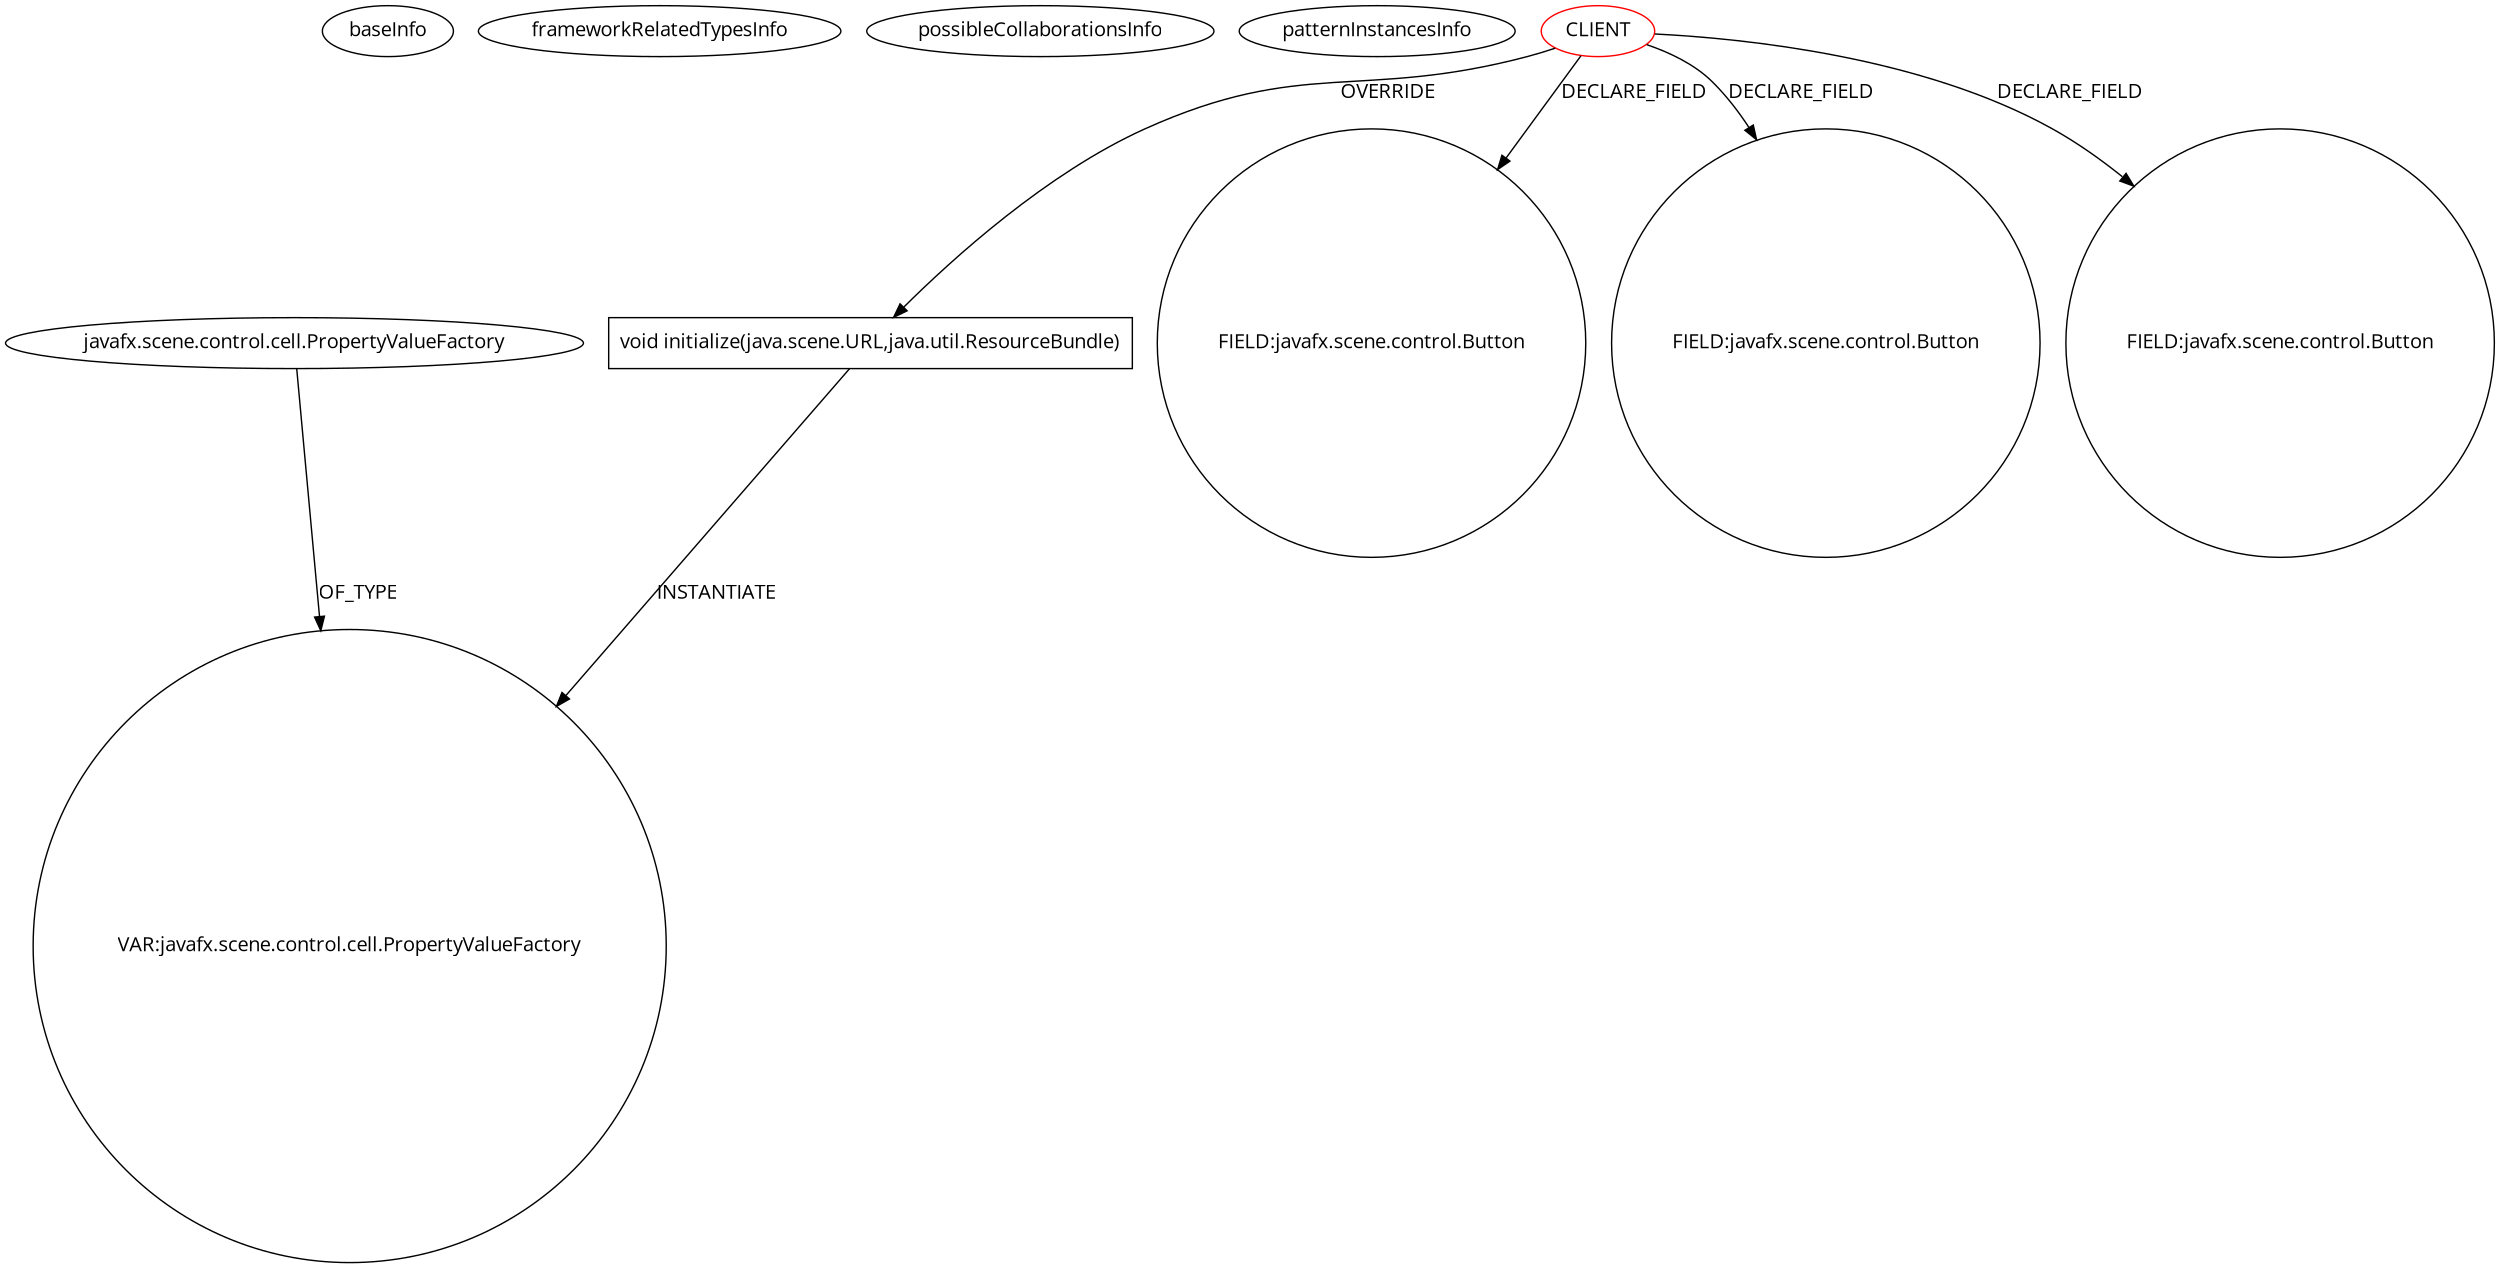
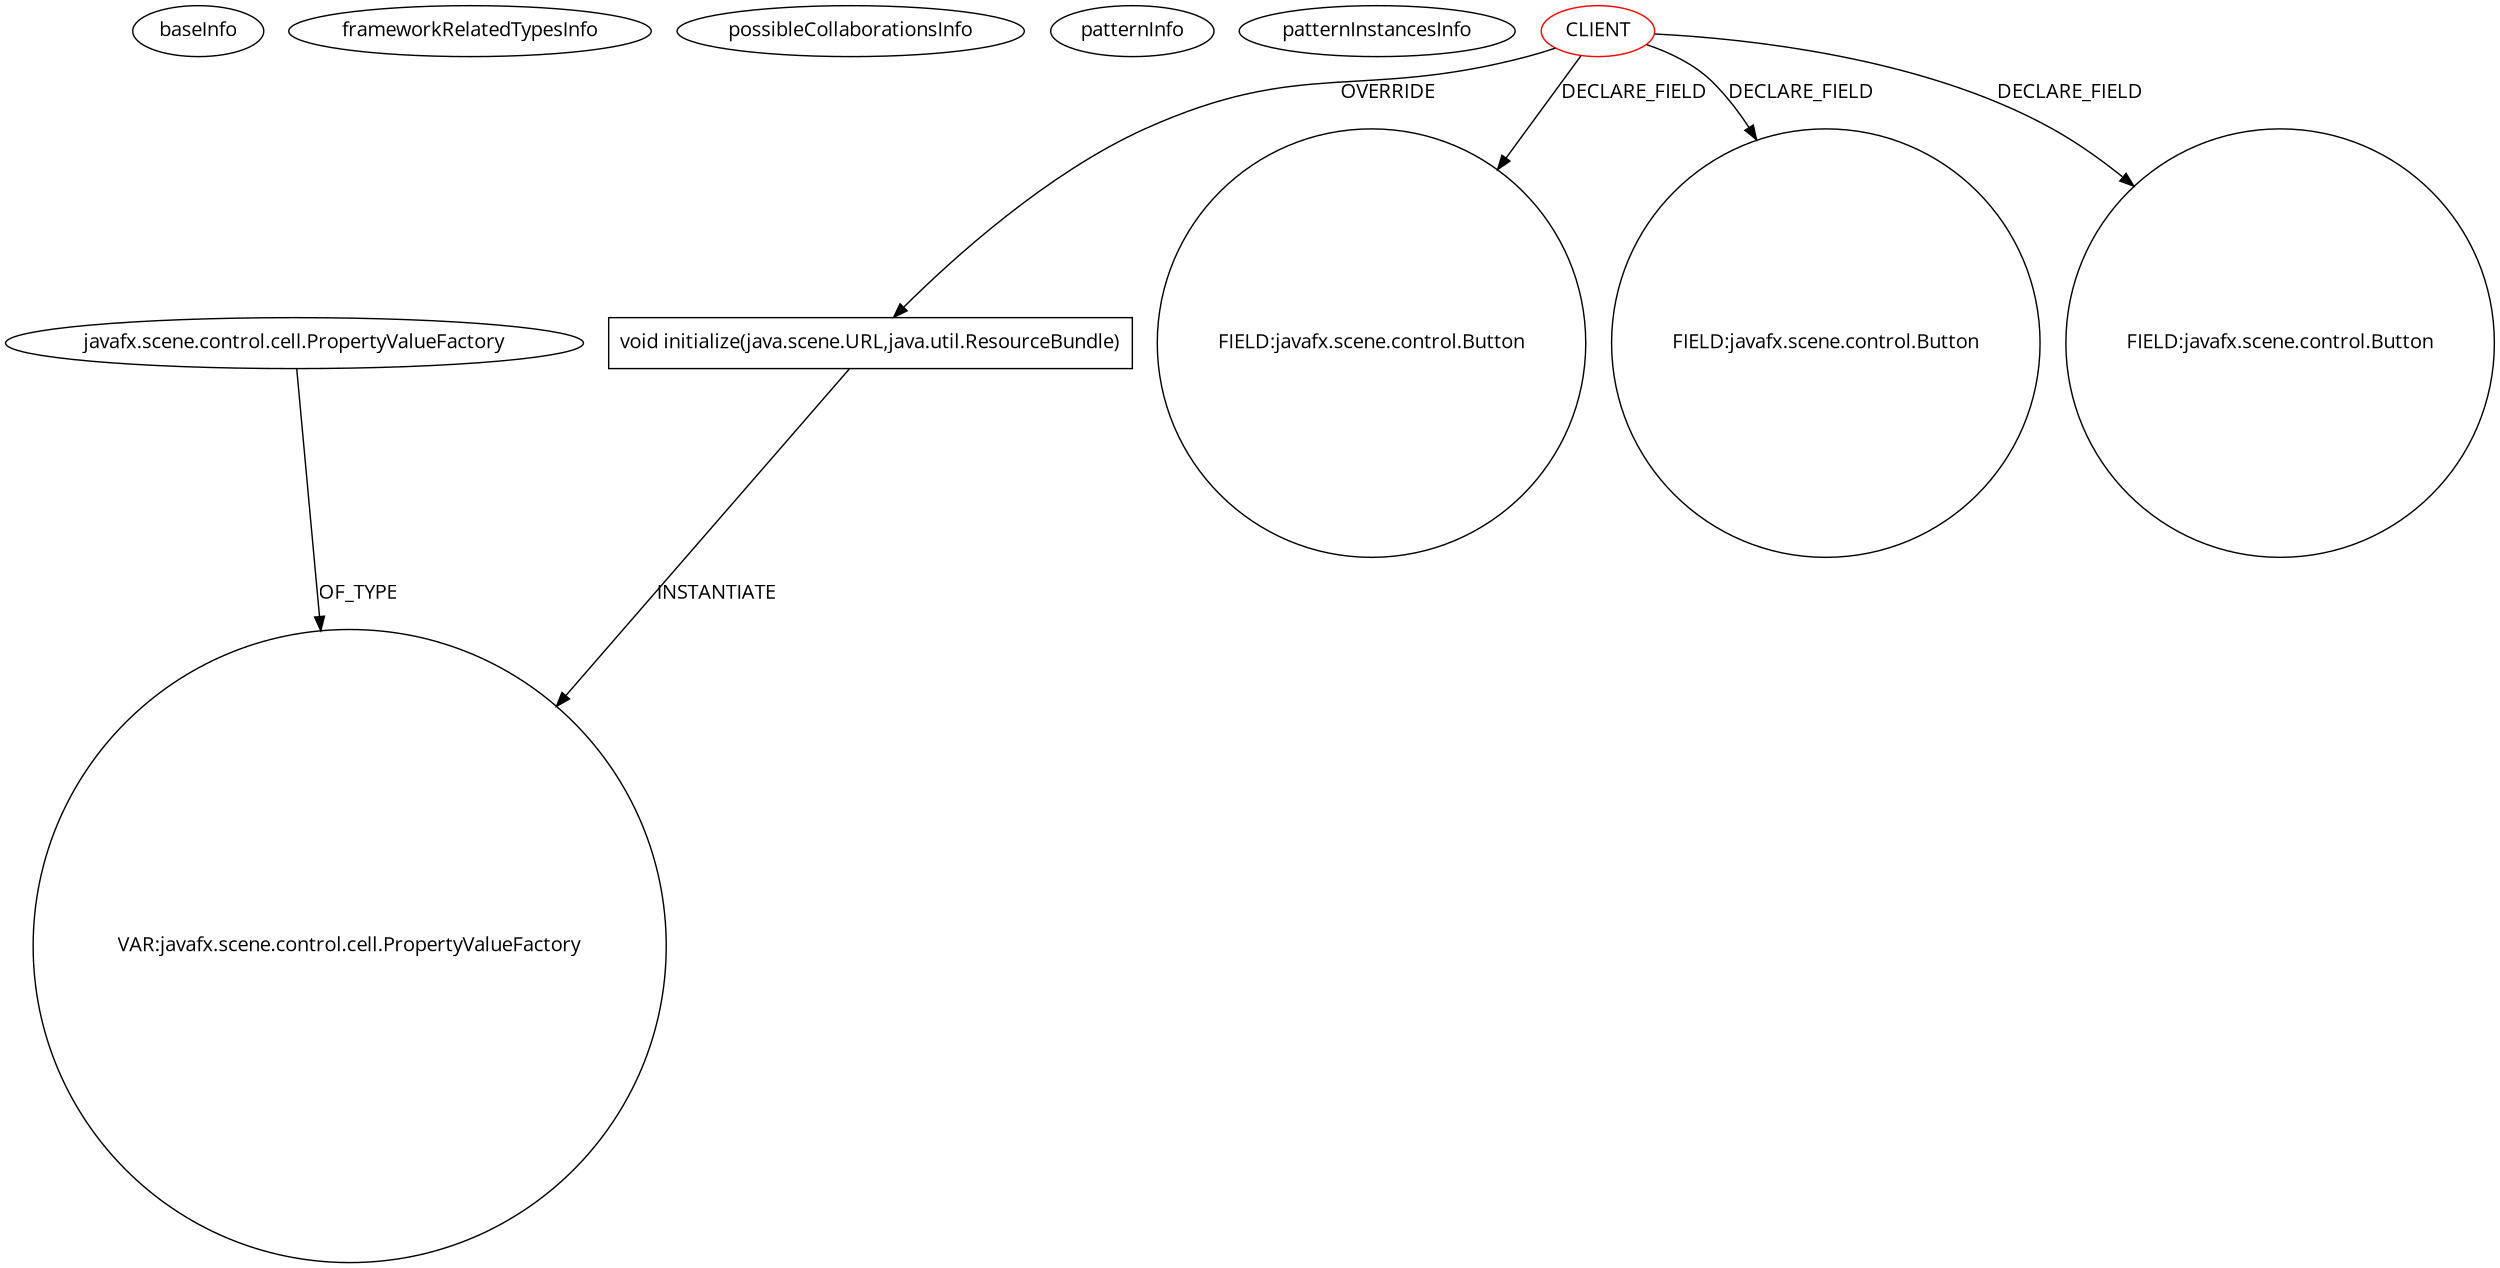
node "patternInfo": added
